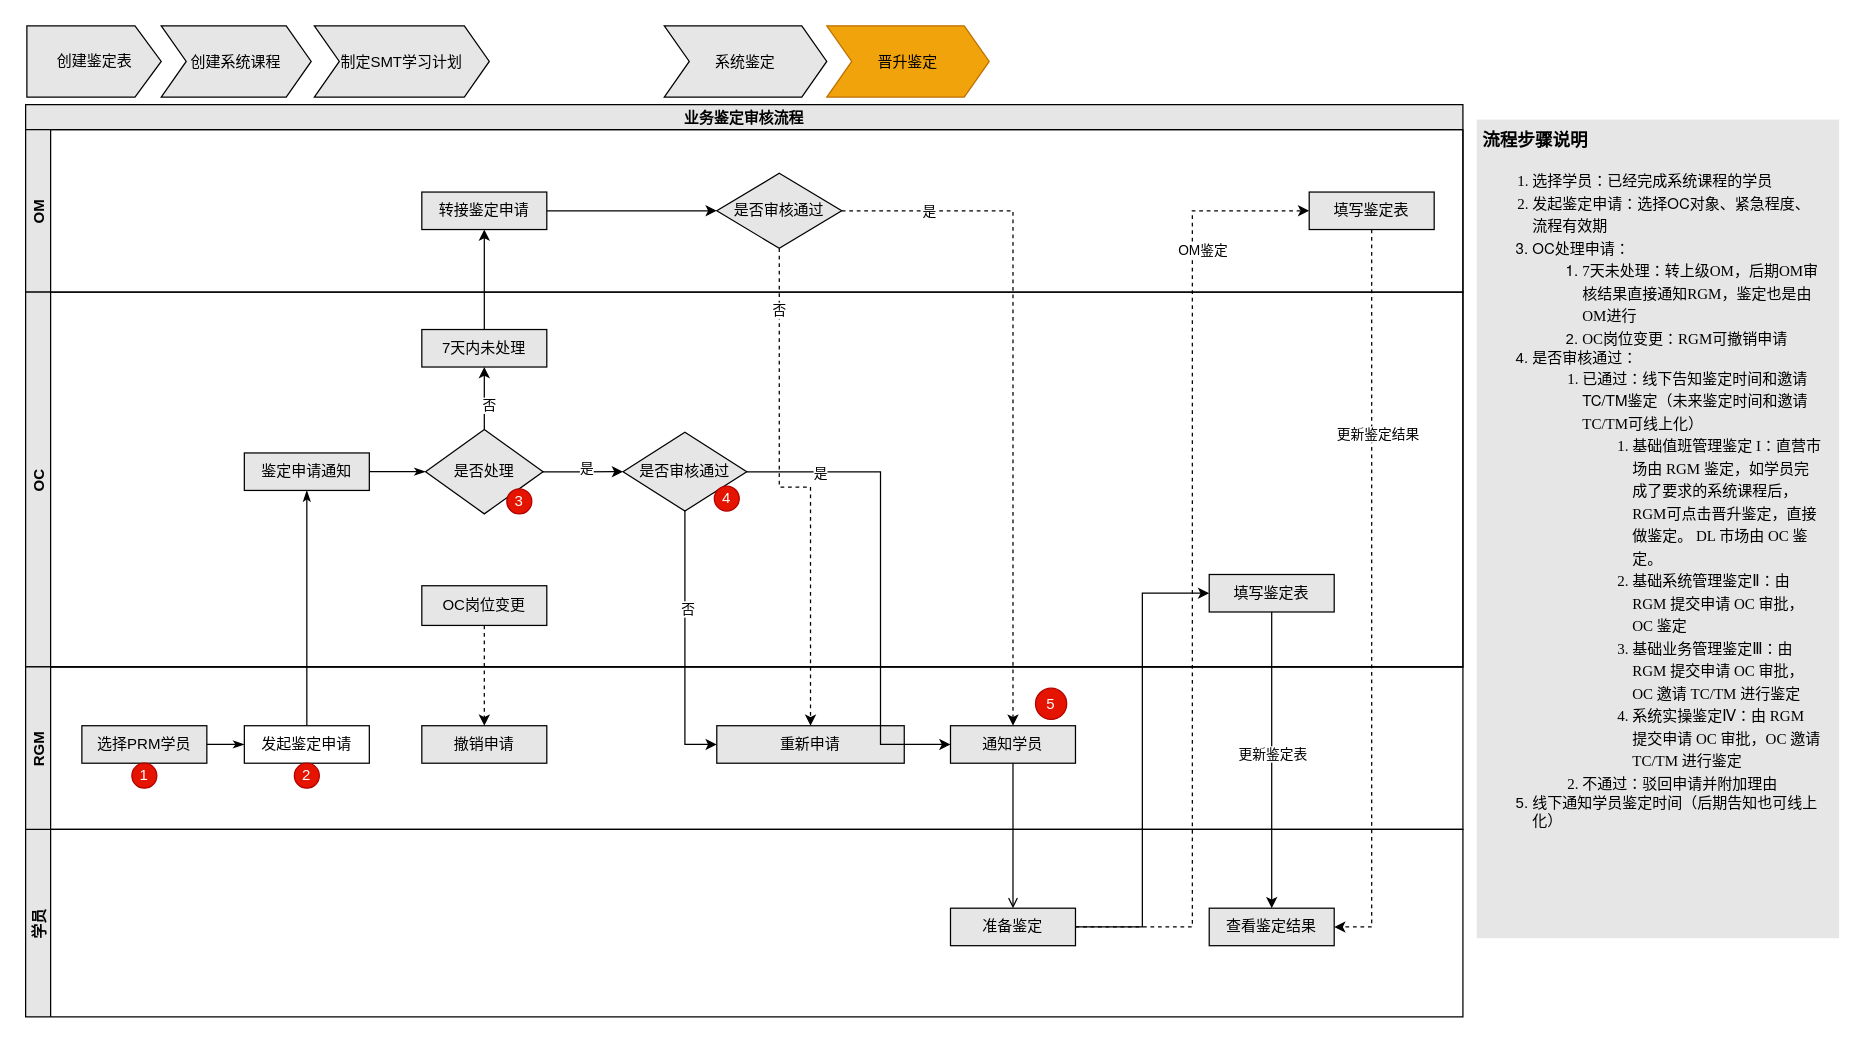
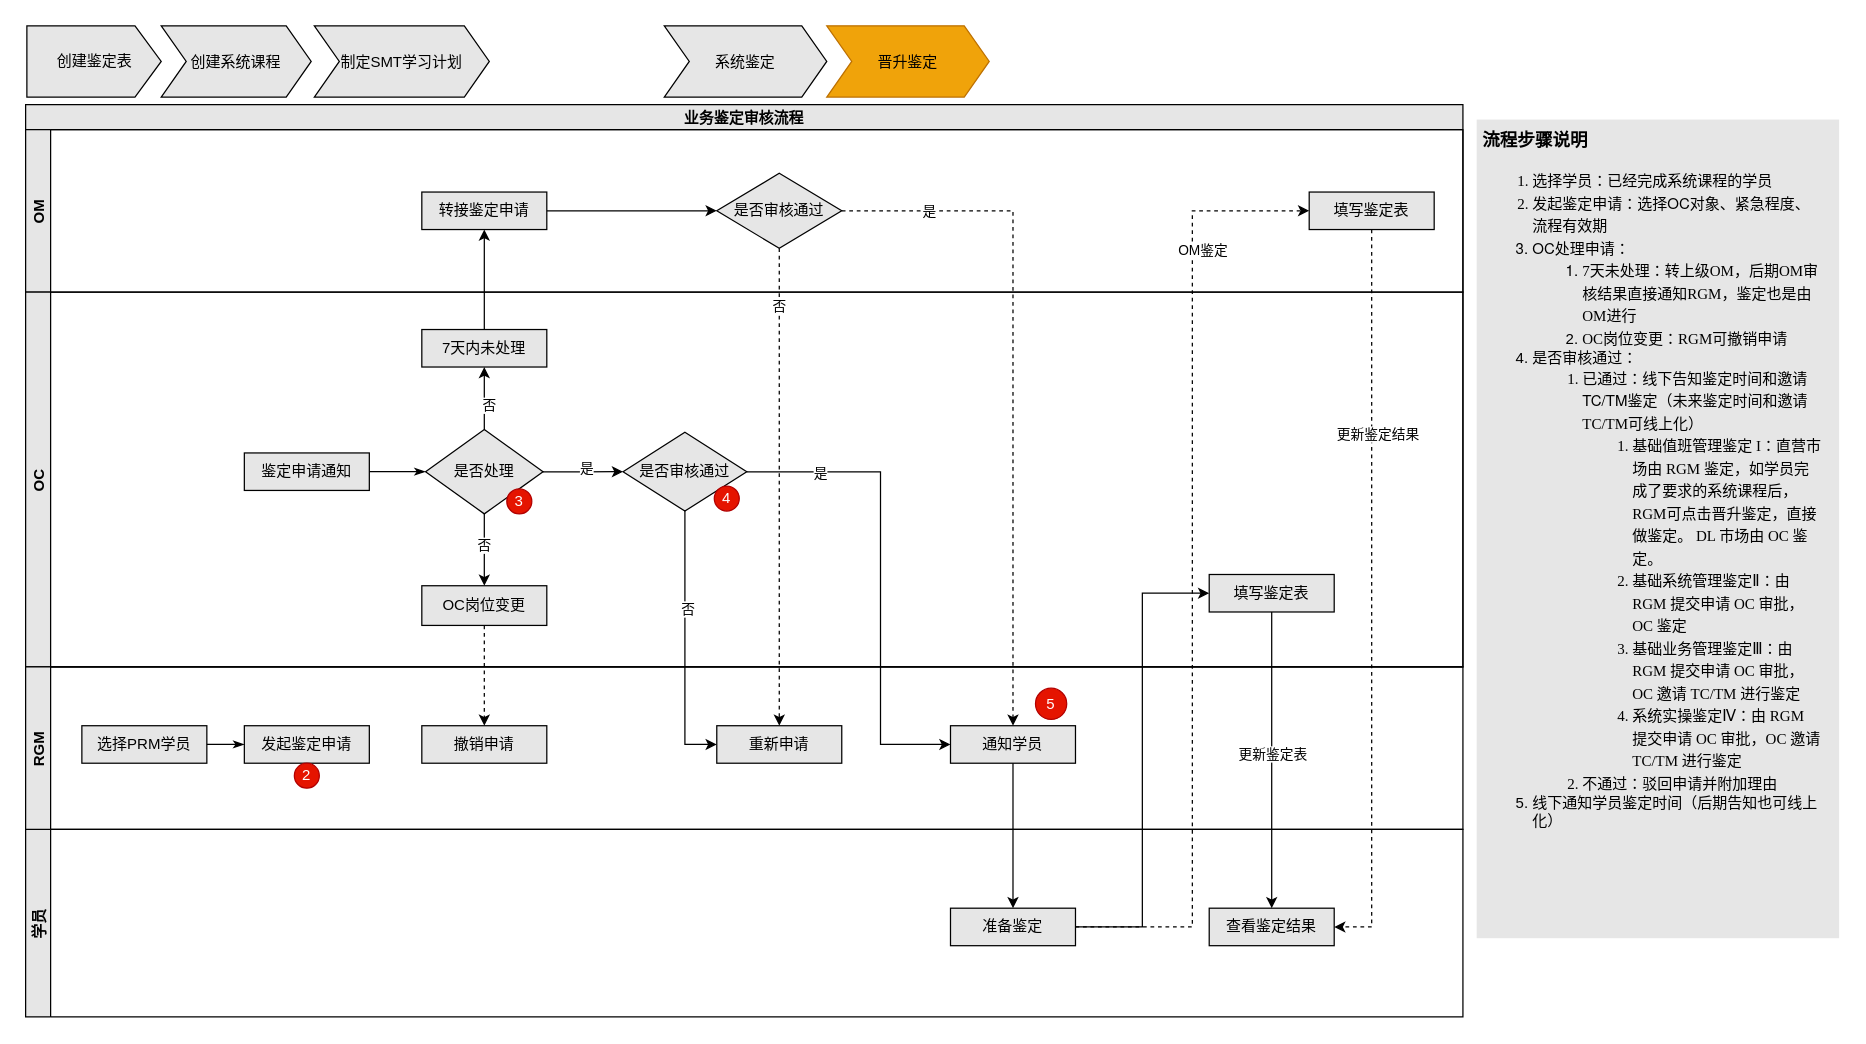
edge "是否处理" -> "OC岗位变更": added, label "否"
edge "发起鉴定申请" -> "鉴定申请通知": removed
node "发起鉴定申请": fillcolor #ffffff -> #e6e6e6
node "重新申请": size 188x38 -> 125x38
node "1": removed
edge "通知学员" -> "准备鉴定": arrowhead open -> classic
